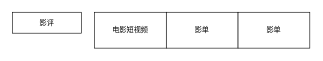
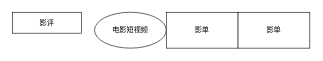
node "电影短视频": shape rectangle -> ellipse
